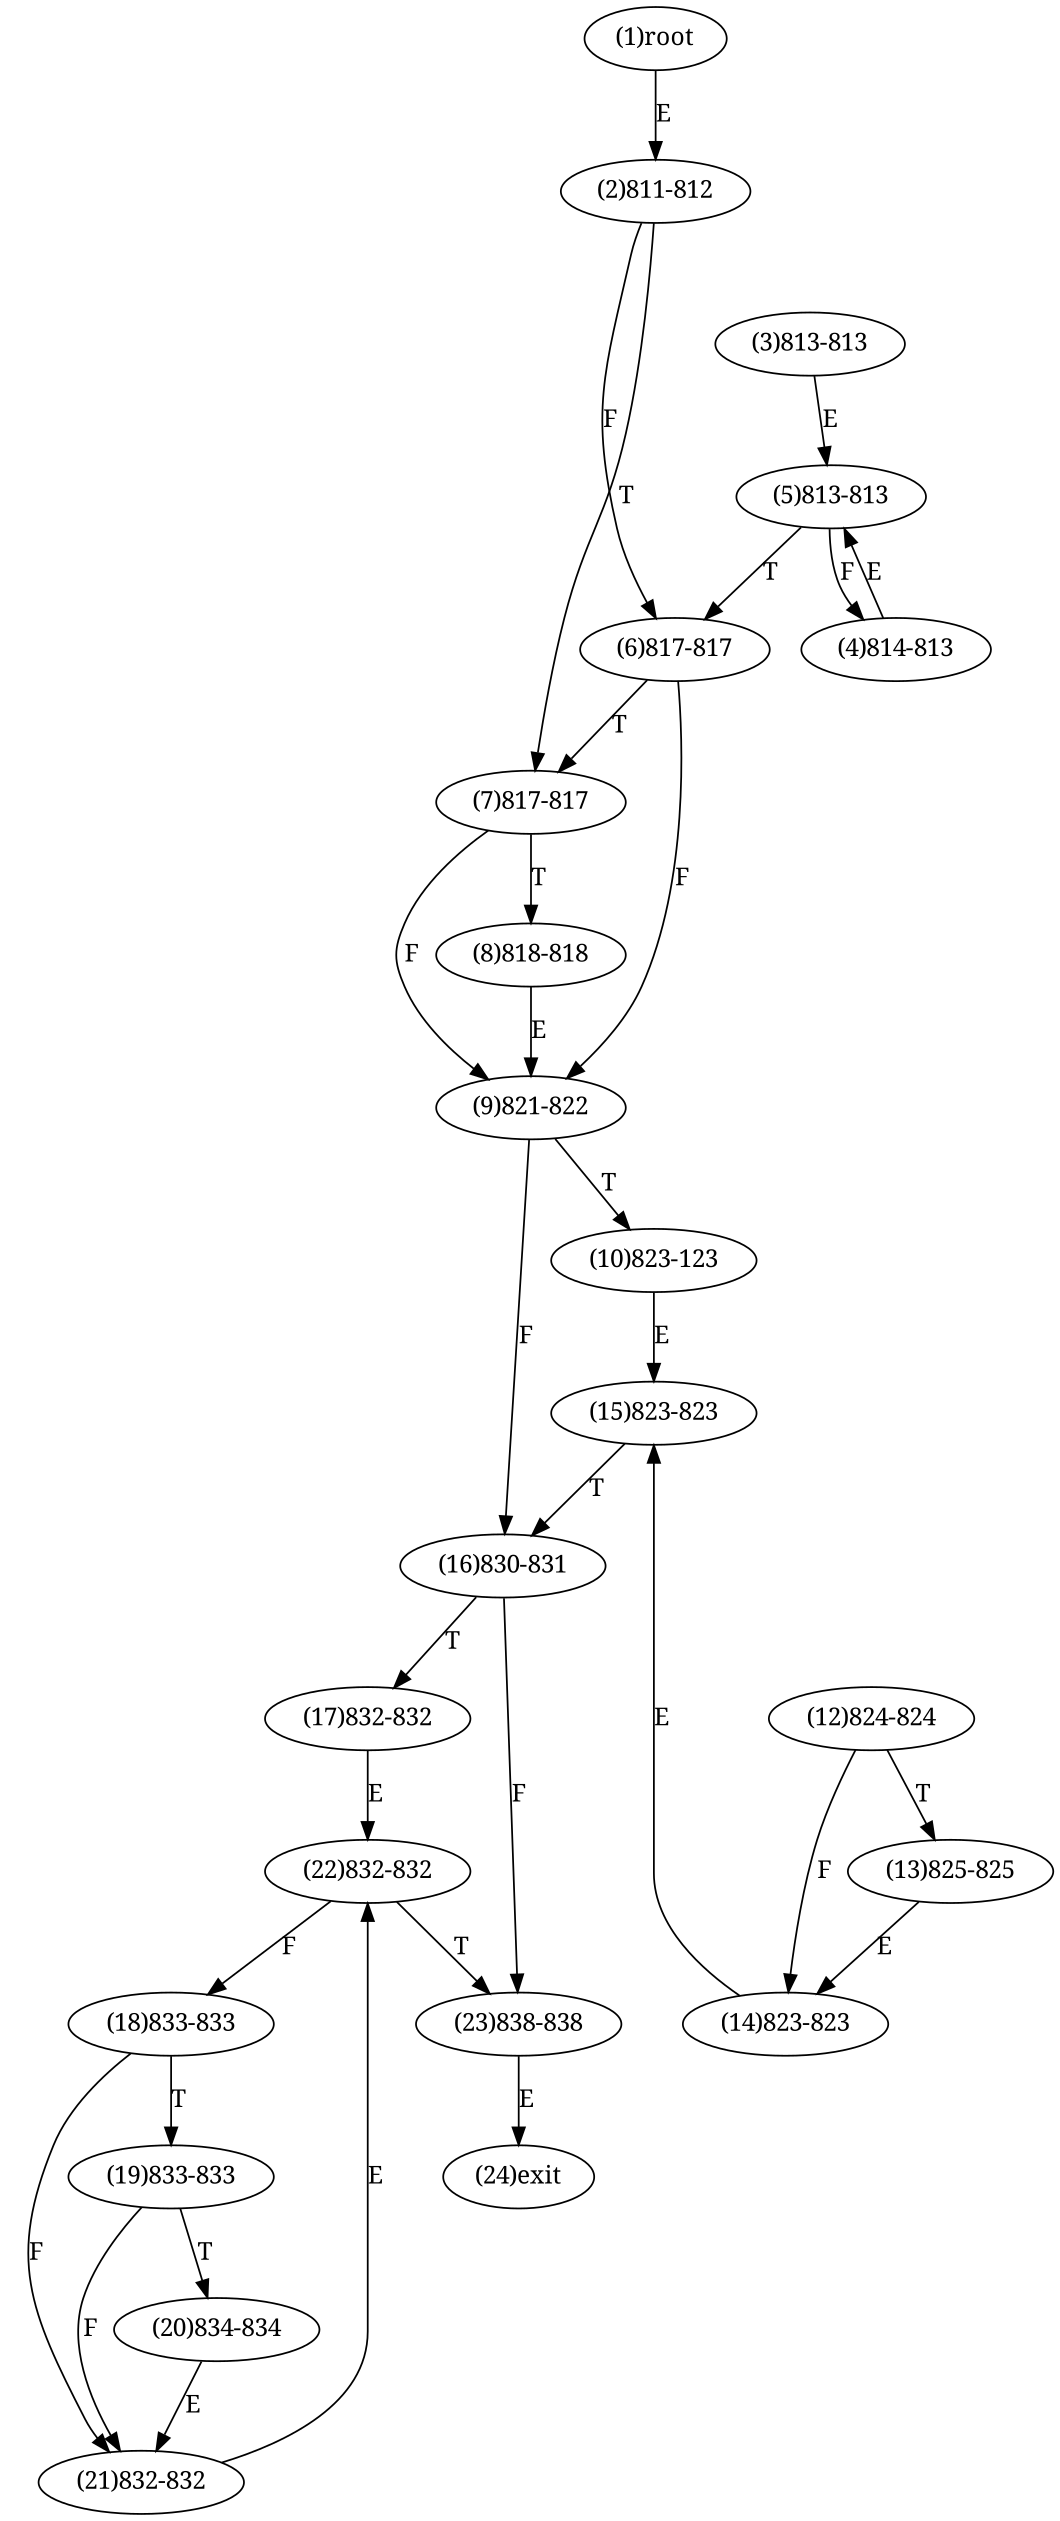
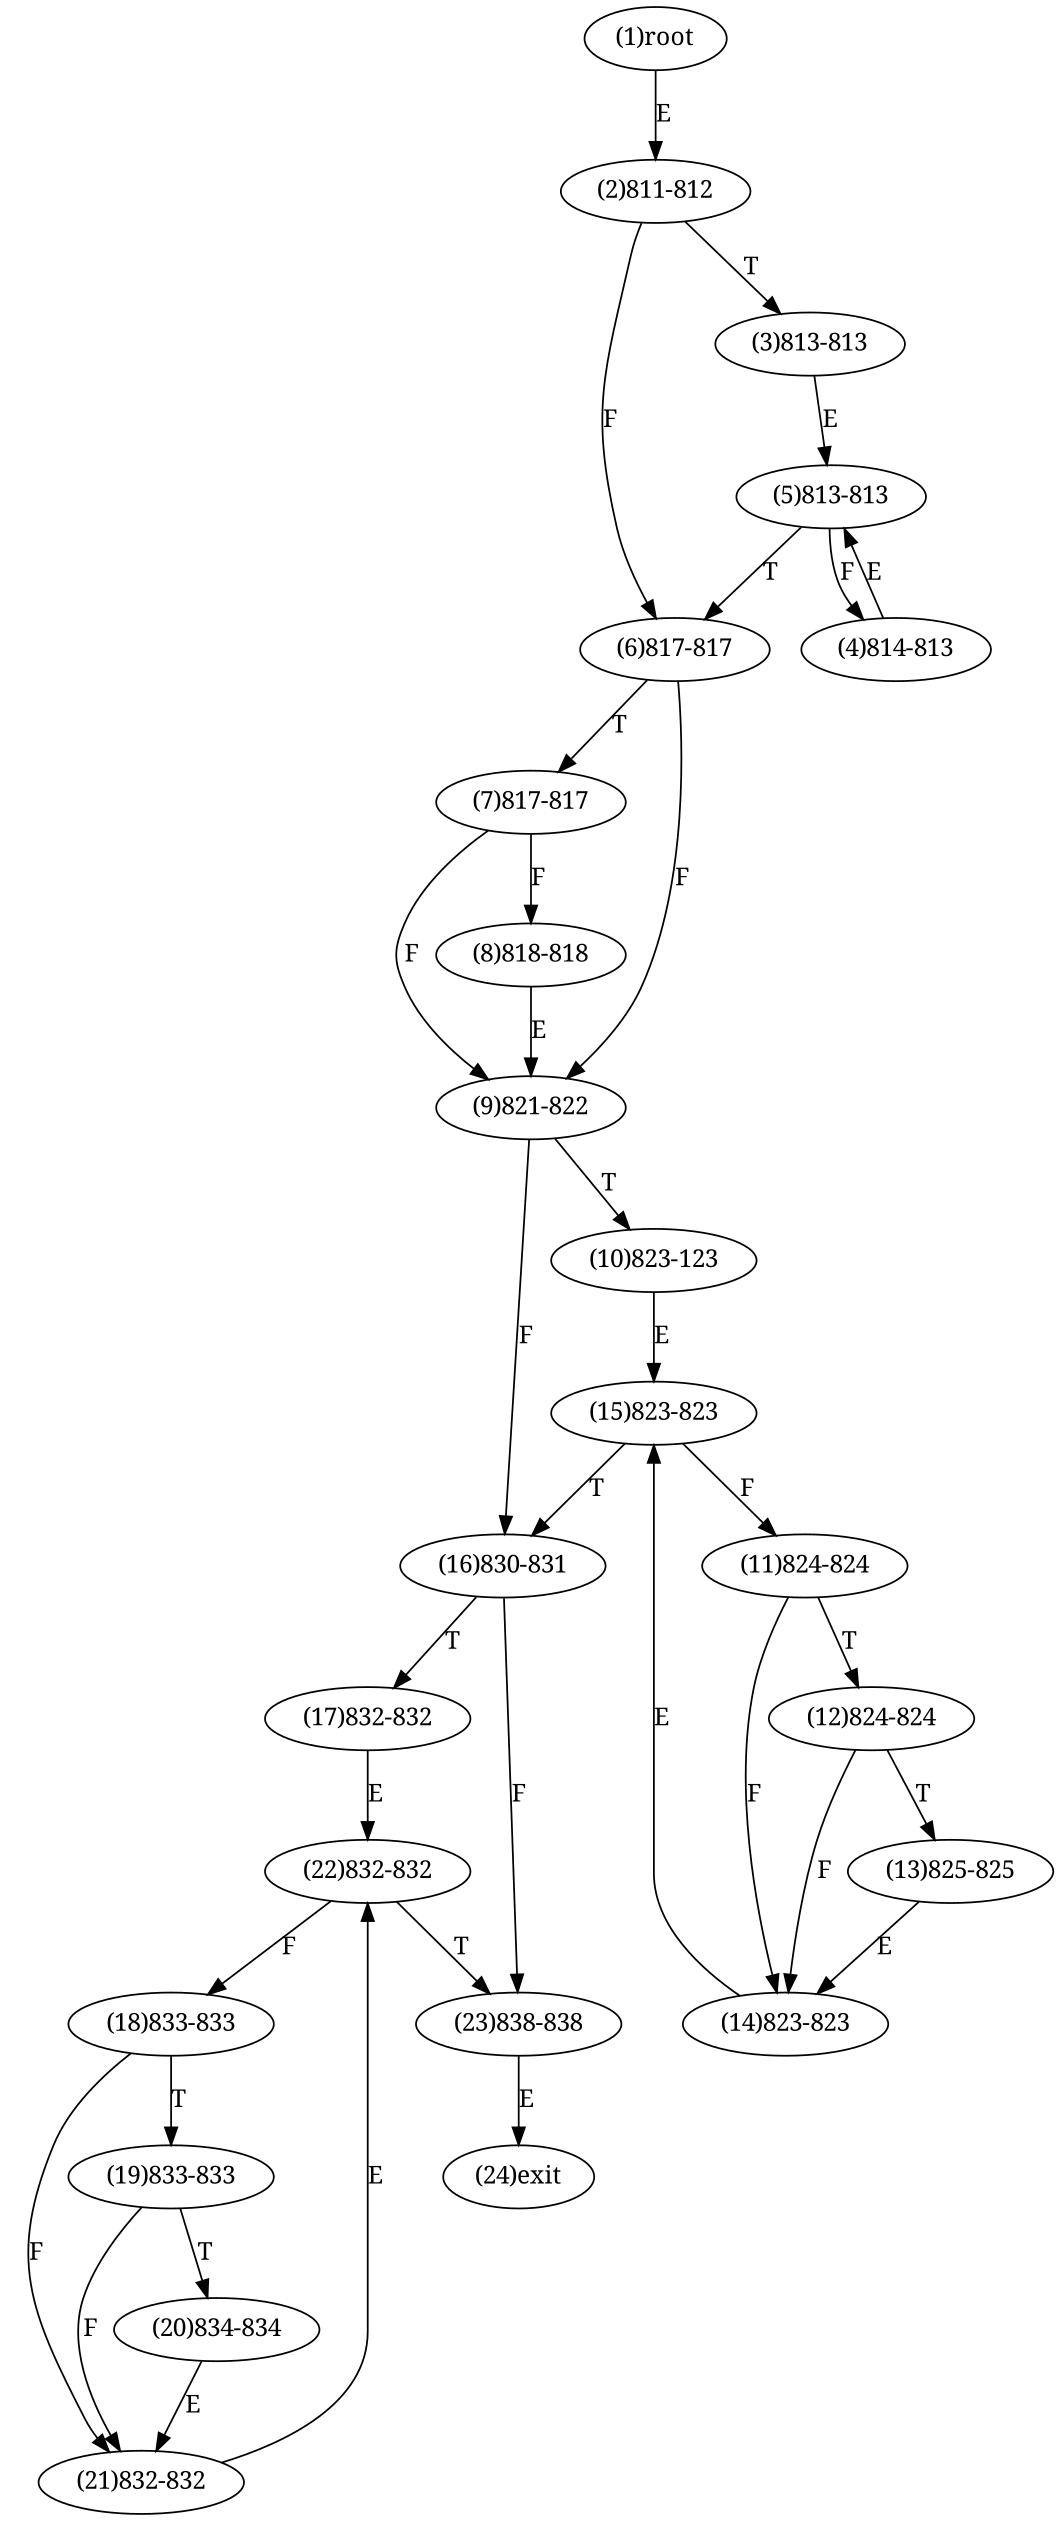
edge "(2)811-812" -> "(7)817-817": now "(2)811-812" -> "(3)813-813"
edge "(7)817-817" -> "(8)818-818": label "T" -> "F"
node "(11)824-824": added
